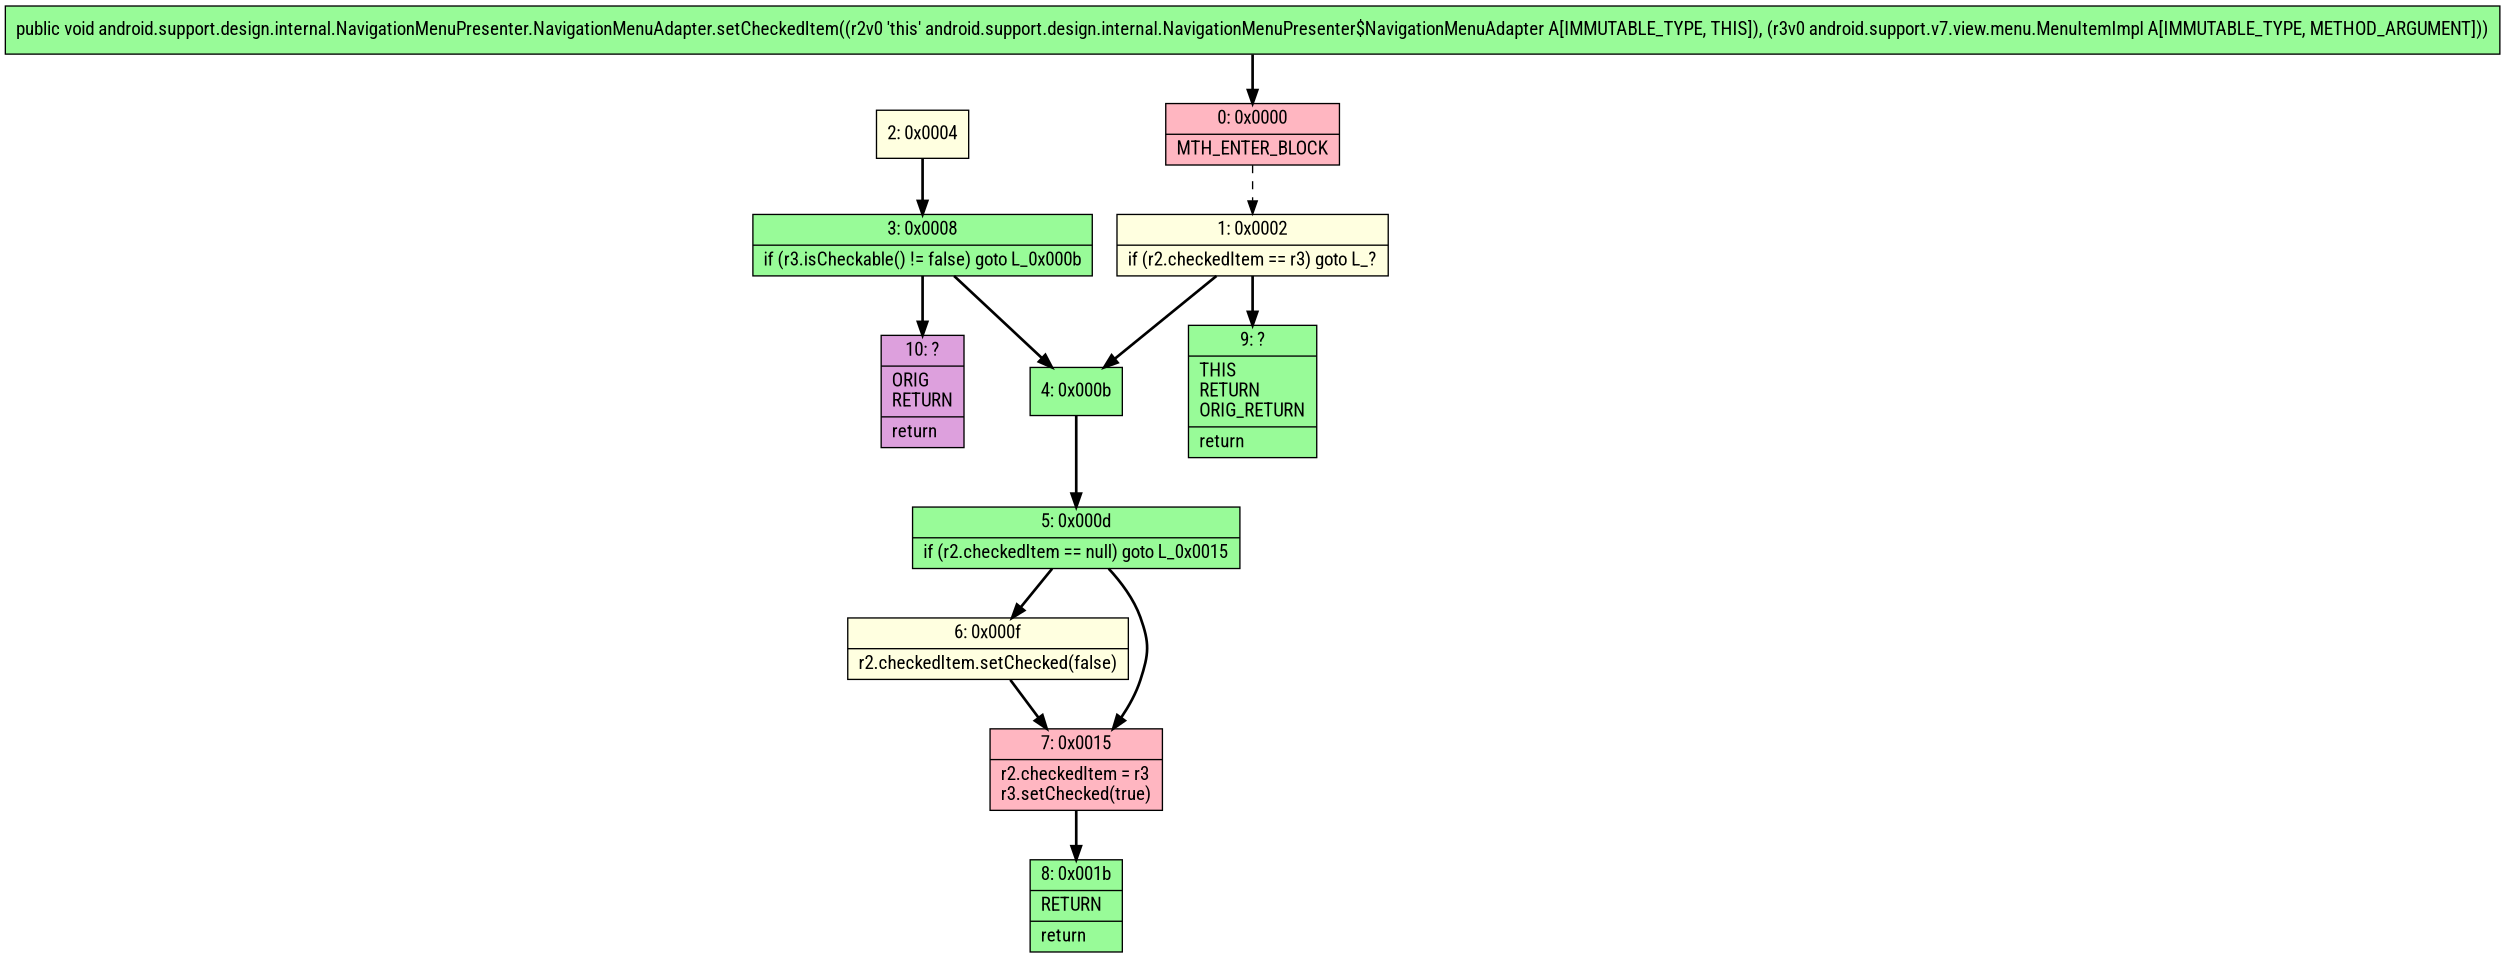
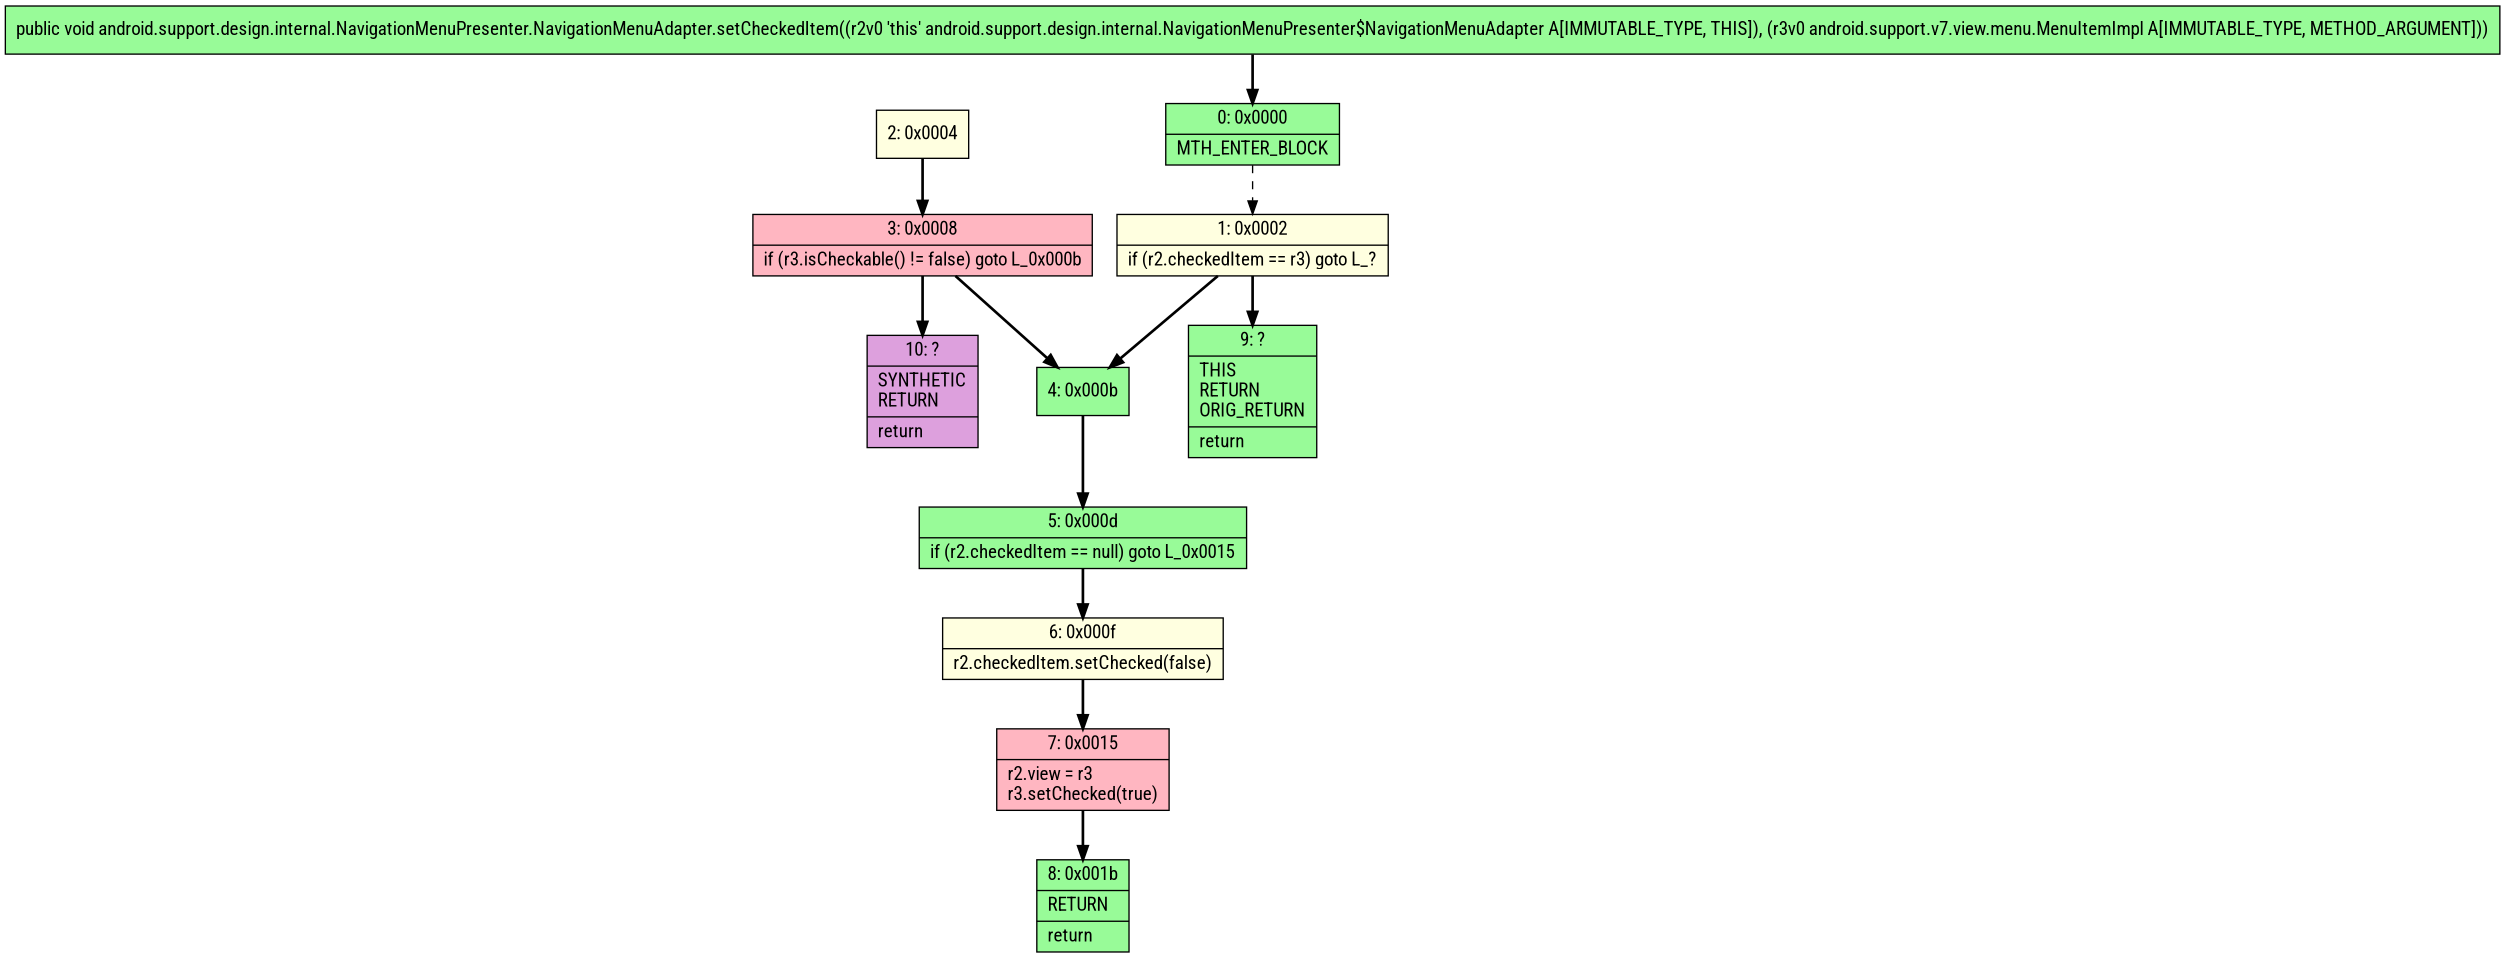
node "0: 0x0000": fillcolor lightpink -> palegreen
node "3: 0x0008": fillcolor palegreen -> lightpink
node "10: ?": text "ORIG" -> "SYNTHETIC"
edge "5: 0x000d" -> "7: 0x0015": removed
node "7: 0x0015": text "r2.checkedItem = r3" -> "r2.view = r3"
